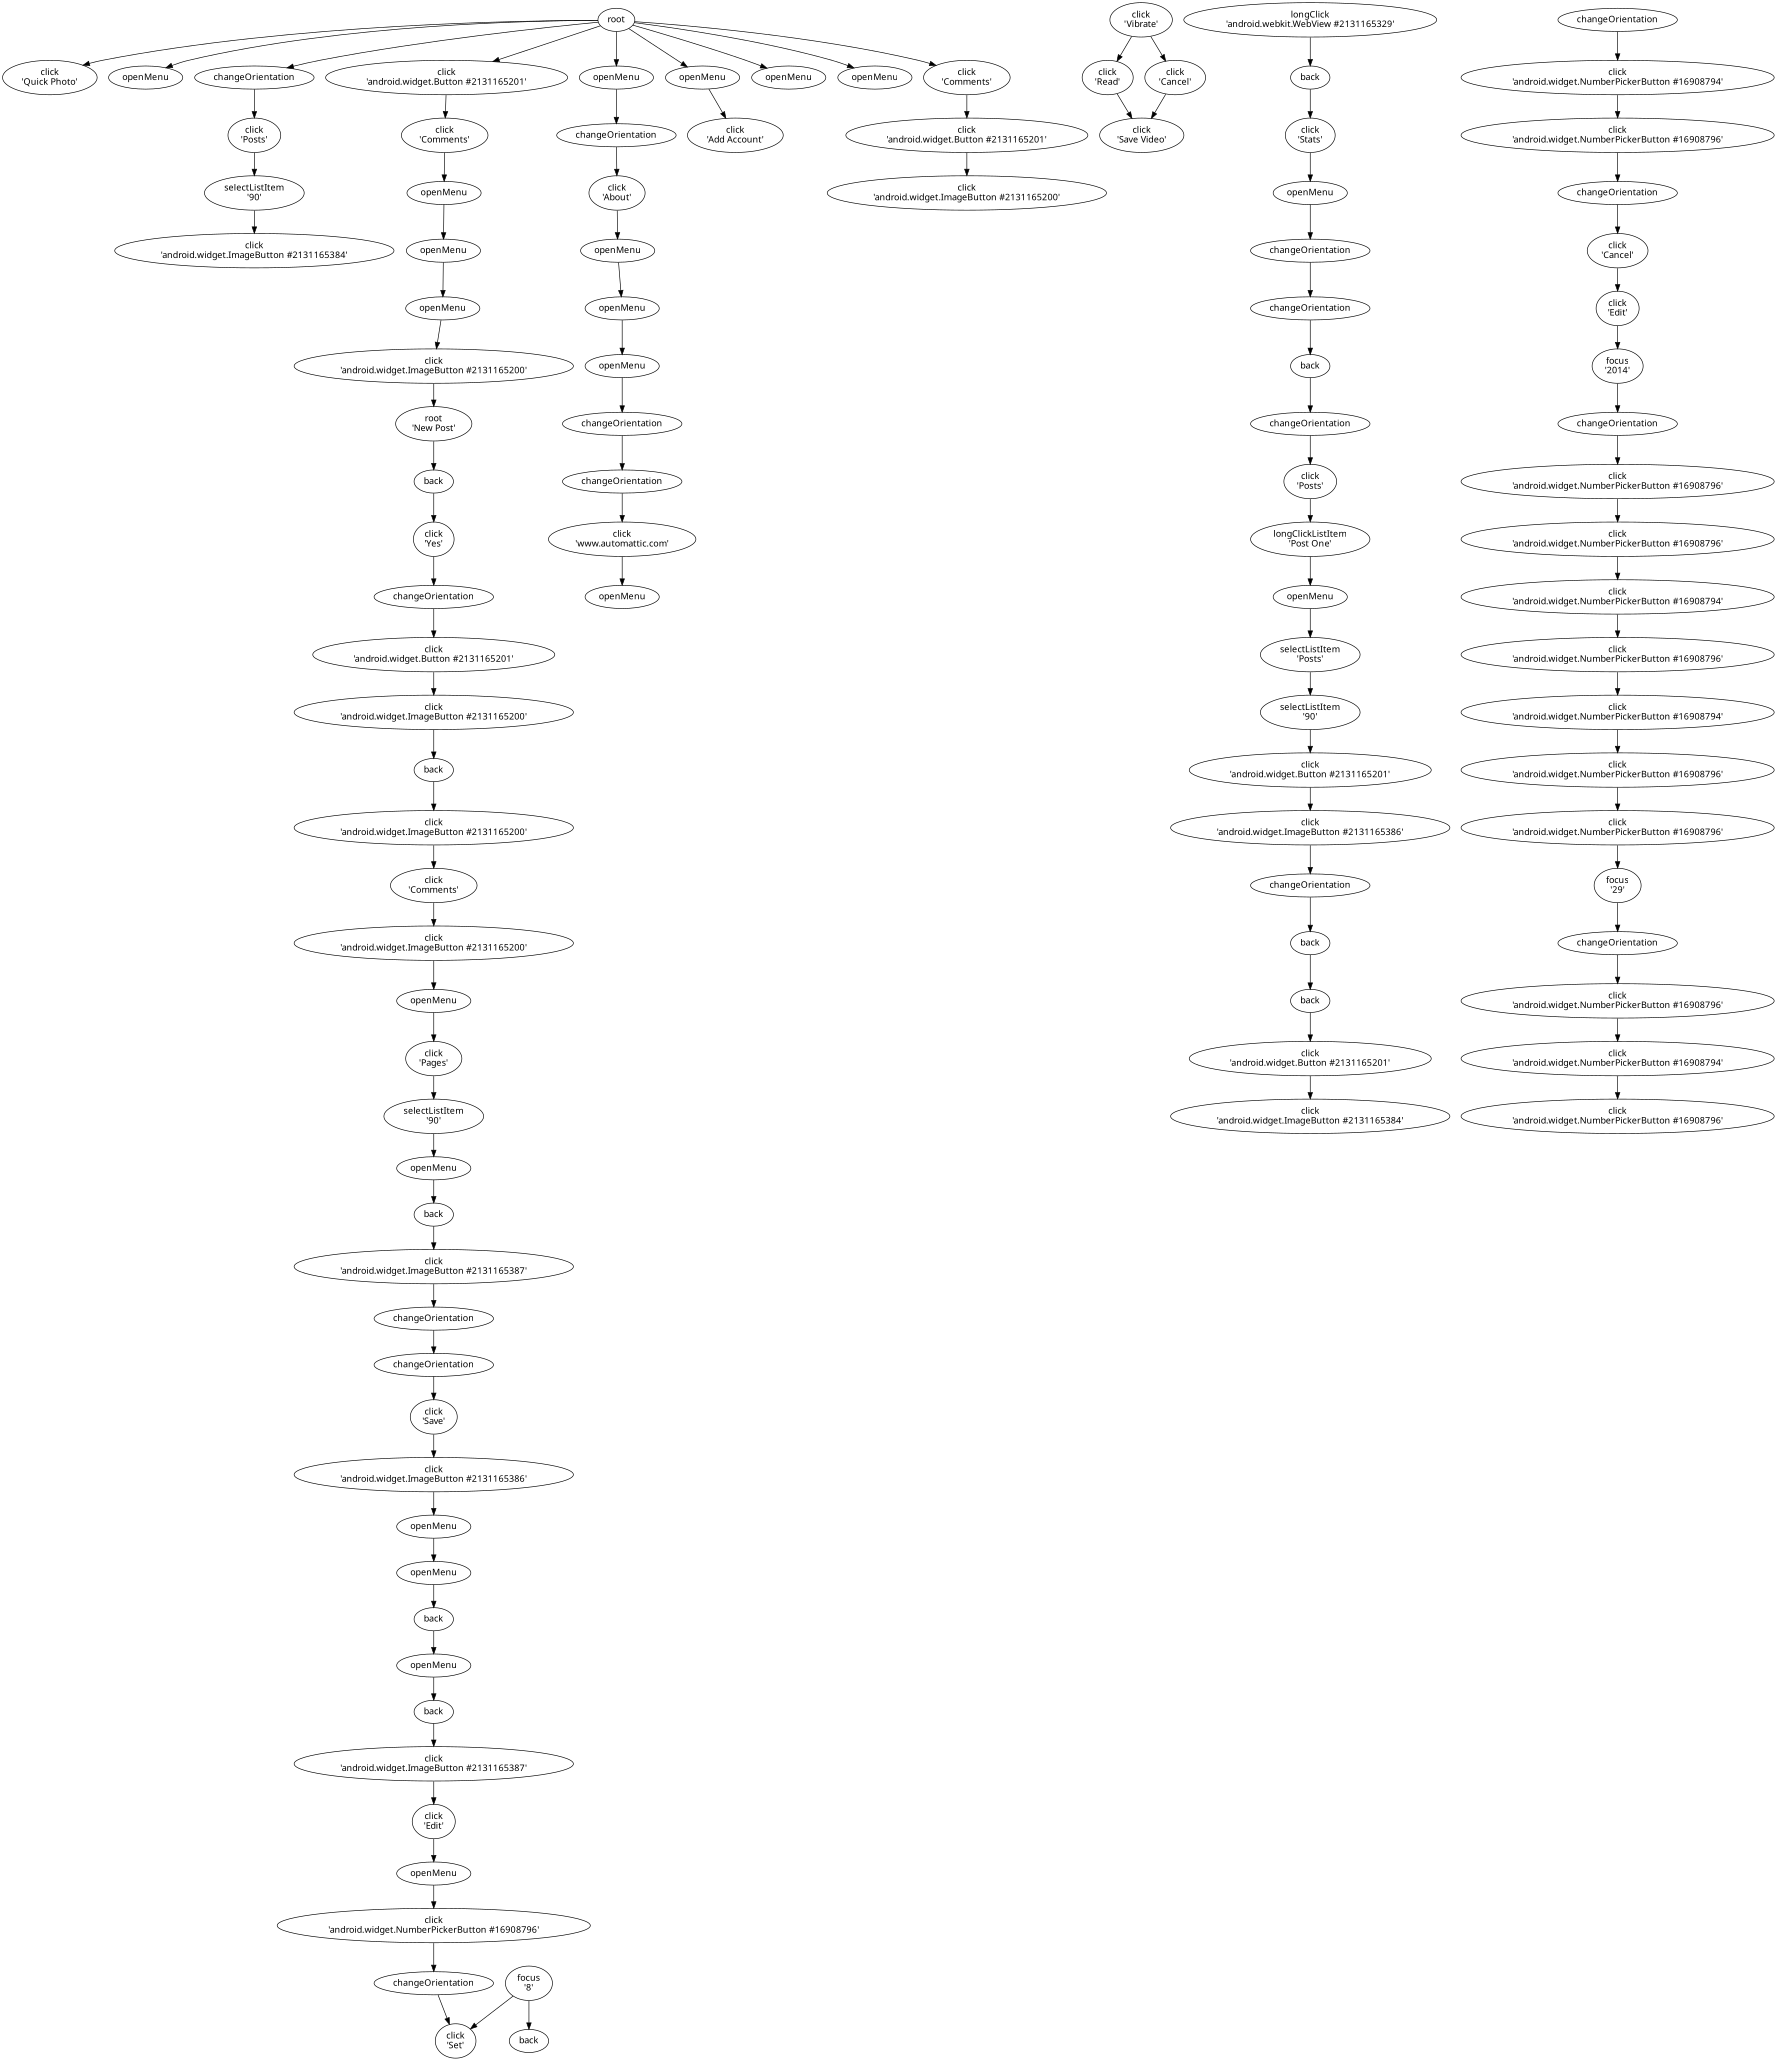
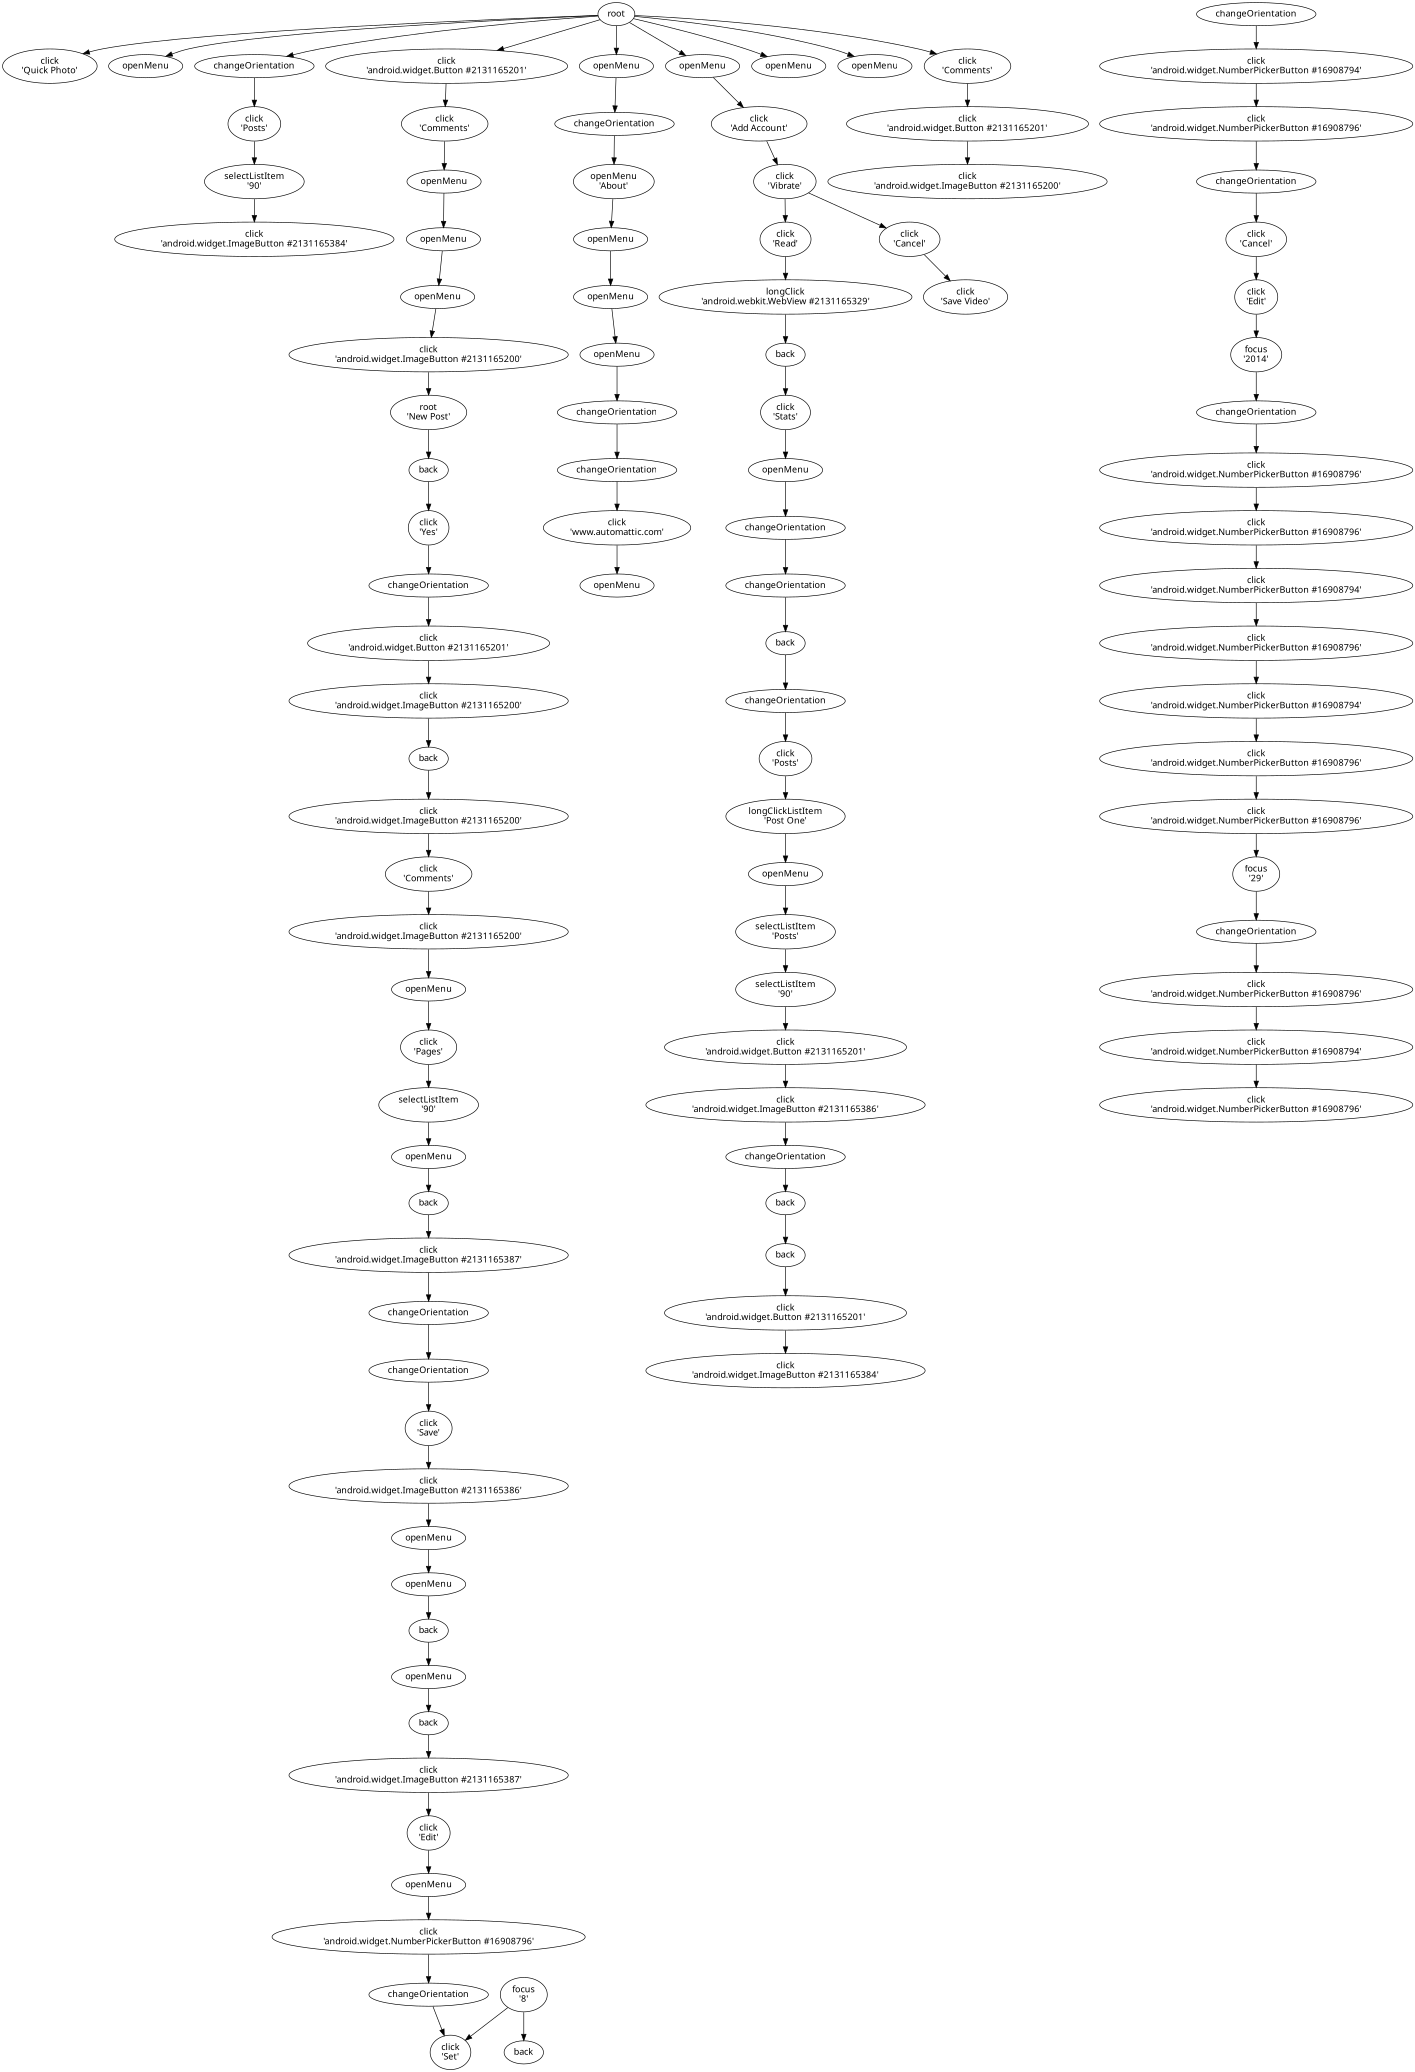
edge "click 'Read'" -> "click 'Save Video'": now "click 'Read'" -> "longClick 'android.webkit.WebView #2131165329'"
edge "click 'Add Account'" -> "click 'Vibrate'": added
node "click 'About'": label "click 'About'" -> "openMenu 'About'"
